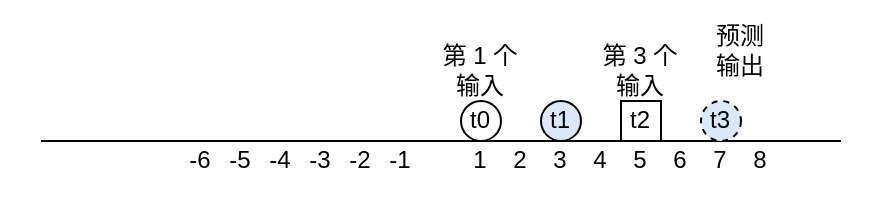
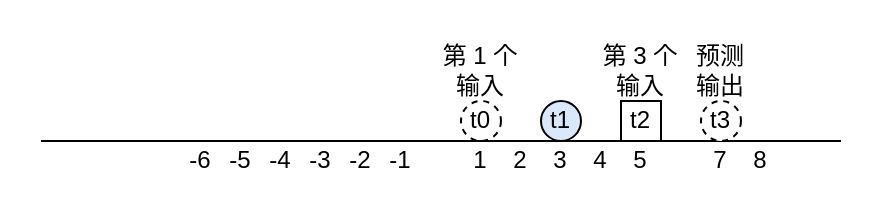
node "预测 输出": moved (741, 51) -> (721, 71)
node "t0": style solid -> dashed
node "t3": fillcolor #dae8fc -> #ffffff
node "6": removed
